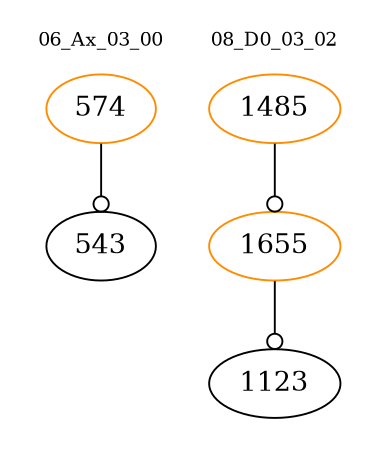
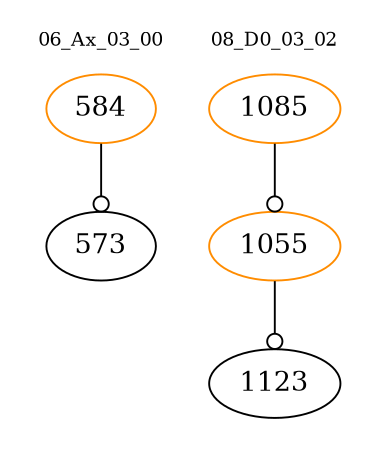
node "574": label "574" -> "584"
node "1485": label "1485" -> "1085"
node "543": label "543" -> "573"
node "1655": label "1655" -> "1055"
